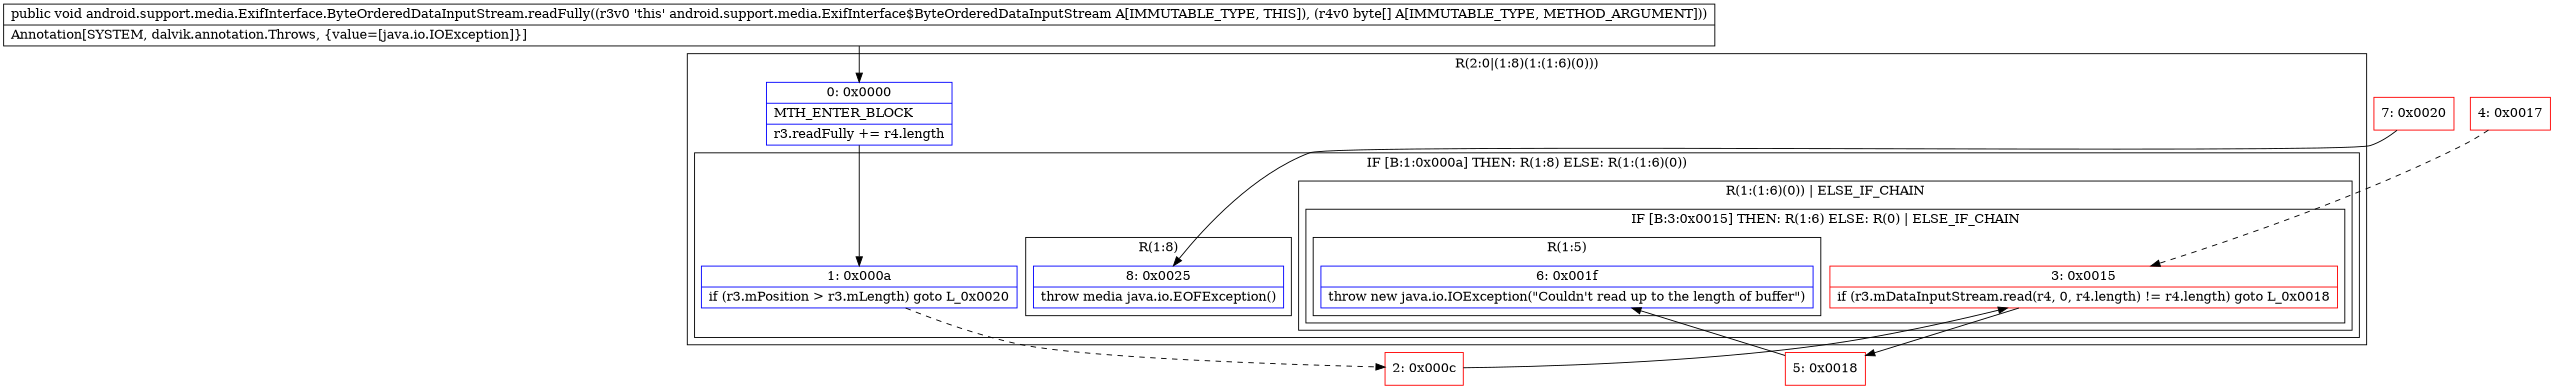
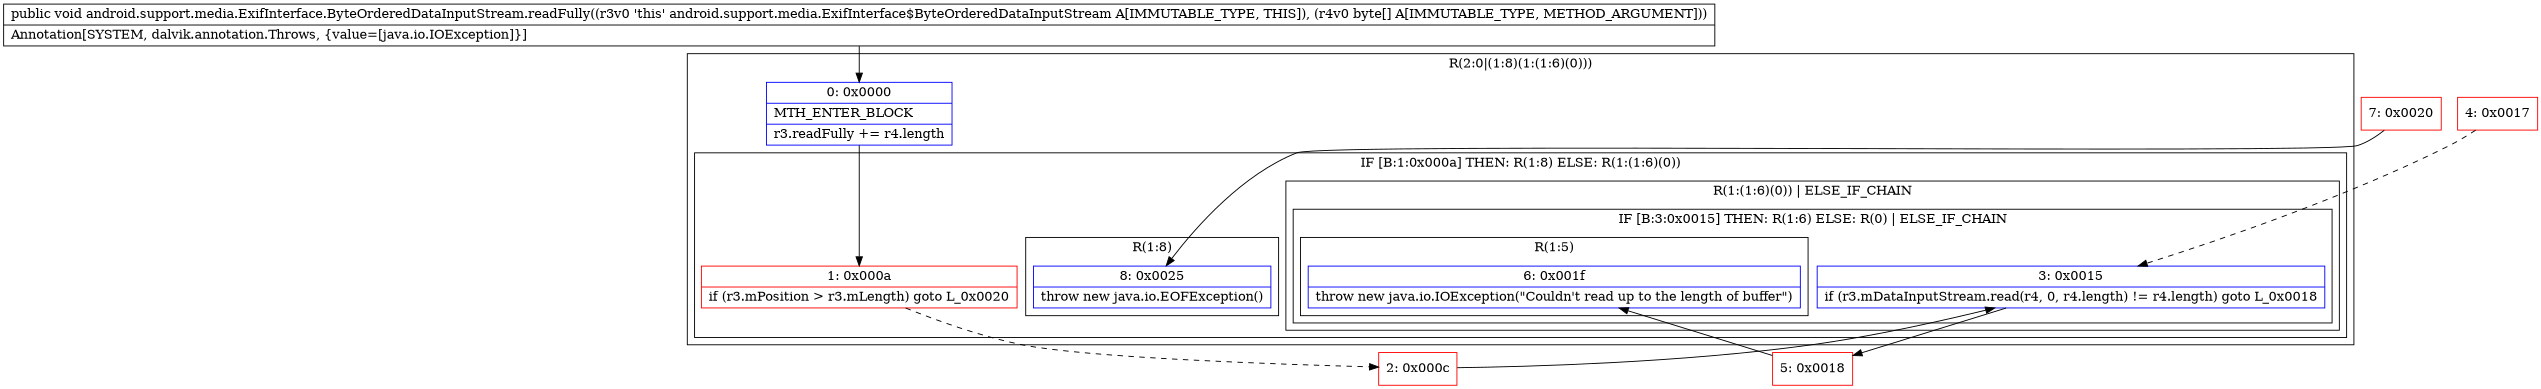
node "1: 0x000a": color blue -> red
node "3: 0x0015": color red -> blue
node "8: 0x0025": text "throw media java.io.EOFException()" -> "throw new java.io.EOFException()"
